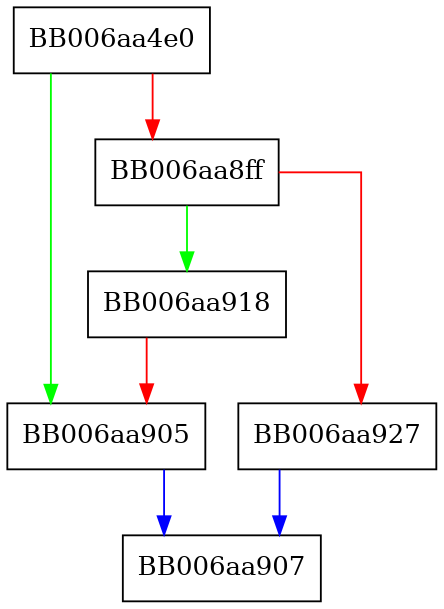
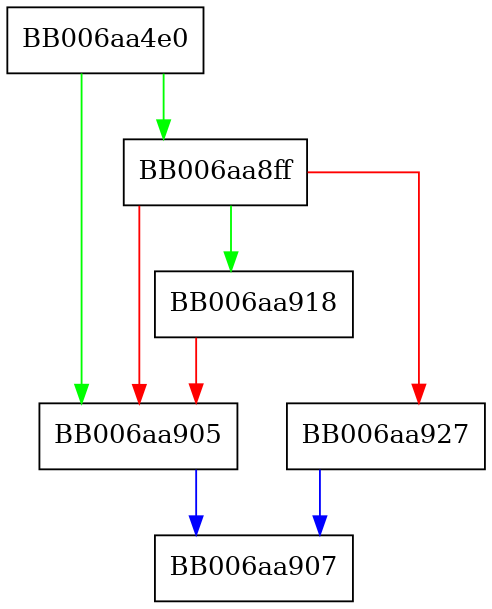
edge "BB006aa4e0" -> "BB006aa8ff": color red -> green
edge "BB006aa8ff" -> "BB006aa905": added
